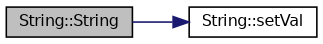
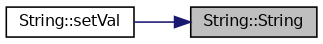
edge "String::String" -> "String::setVal": reversed
